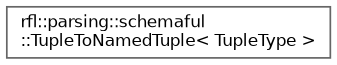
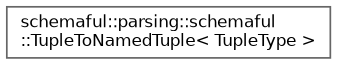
node "rfl::parsing::schemaful ::TupleToNamedTuple< TupleType >": label "rfl::parsing::schemaful ::TupleToNamedTuple< TupleType >" -> "schemaful::parsing::schemaful ::TupleToNamedTuple< TupleType >"
